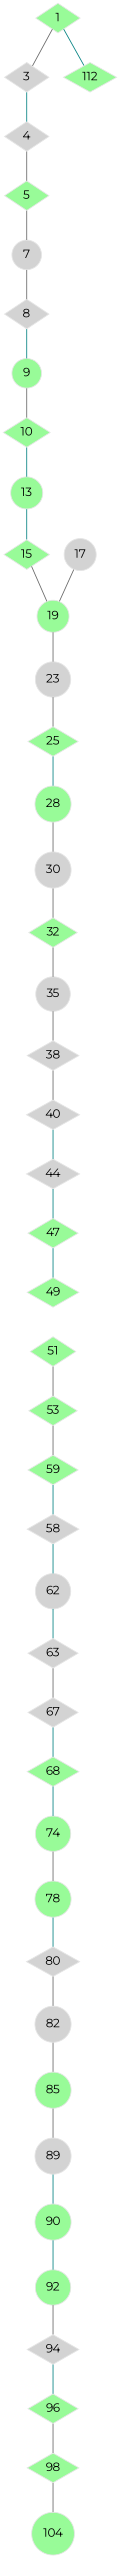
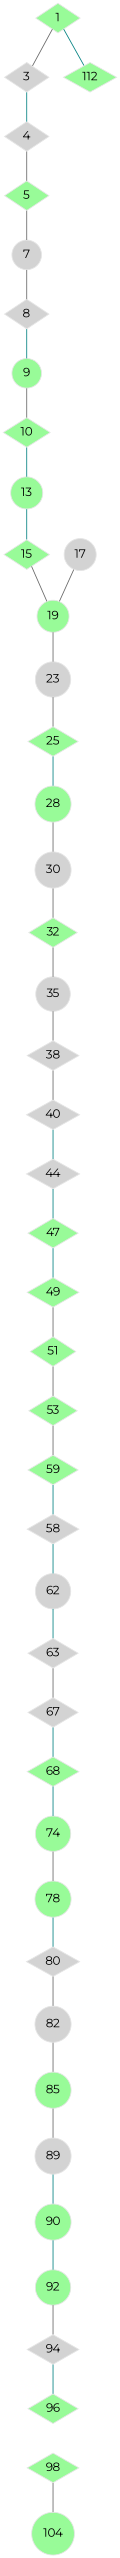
edge "49" -- "51": added
edge "96" -- "98": removed
